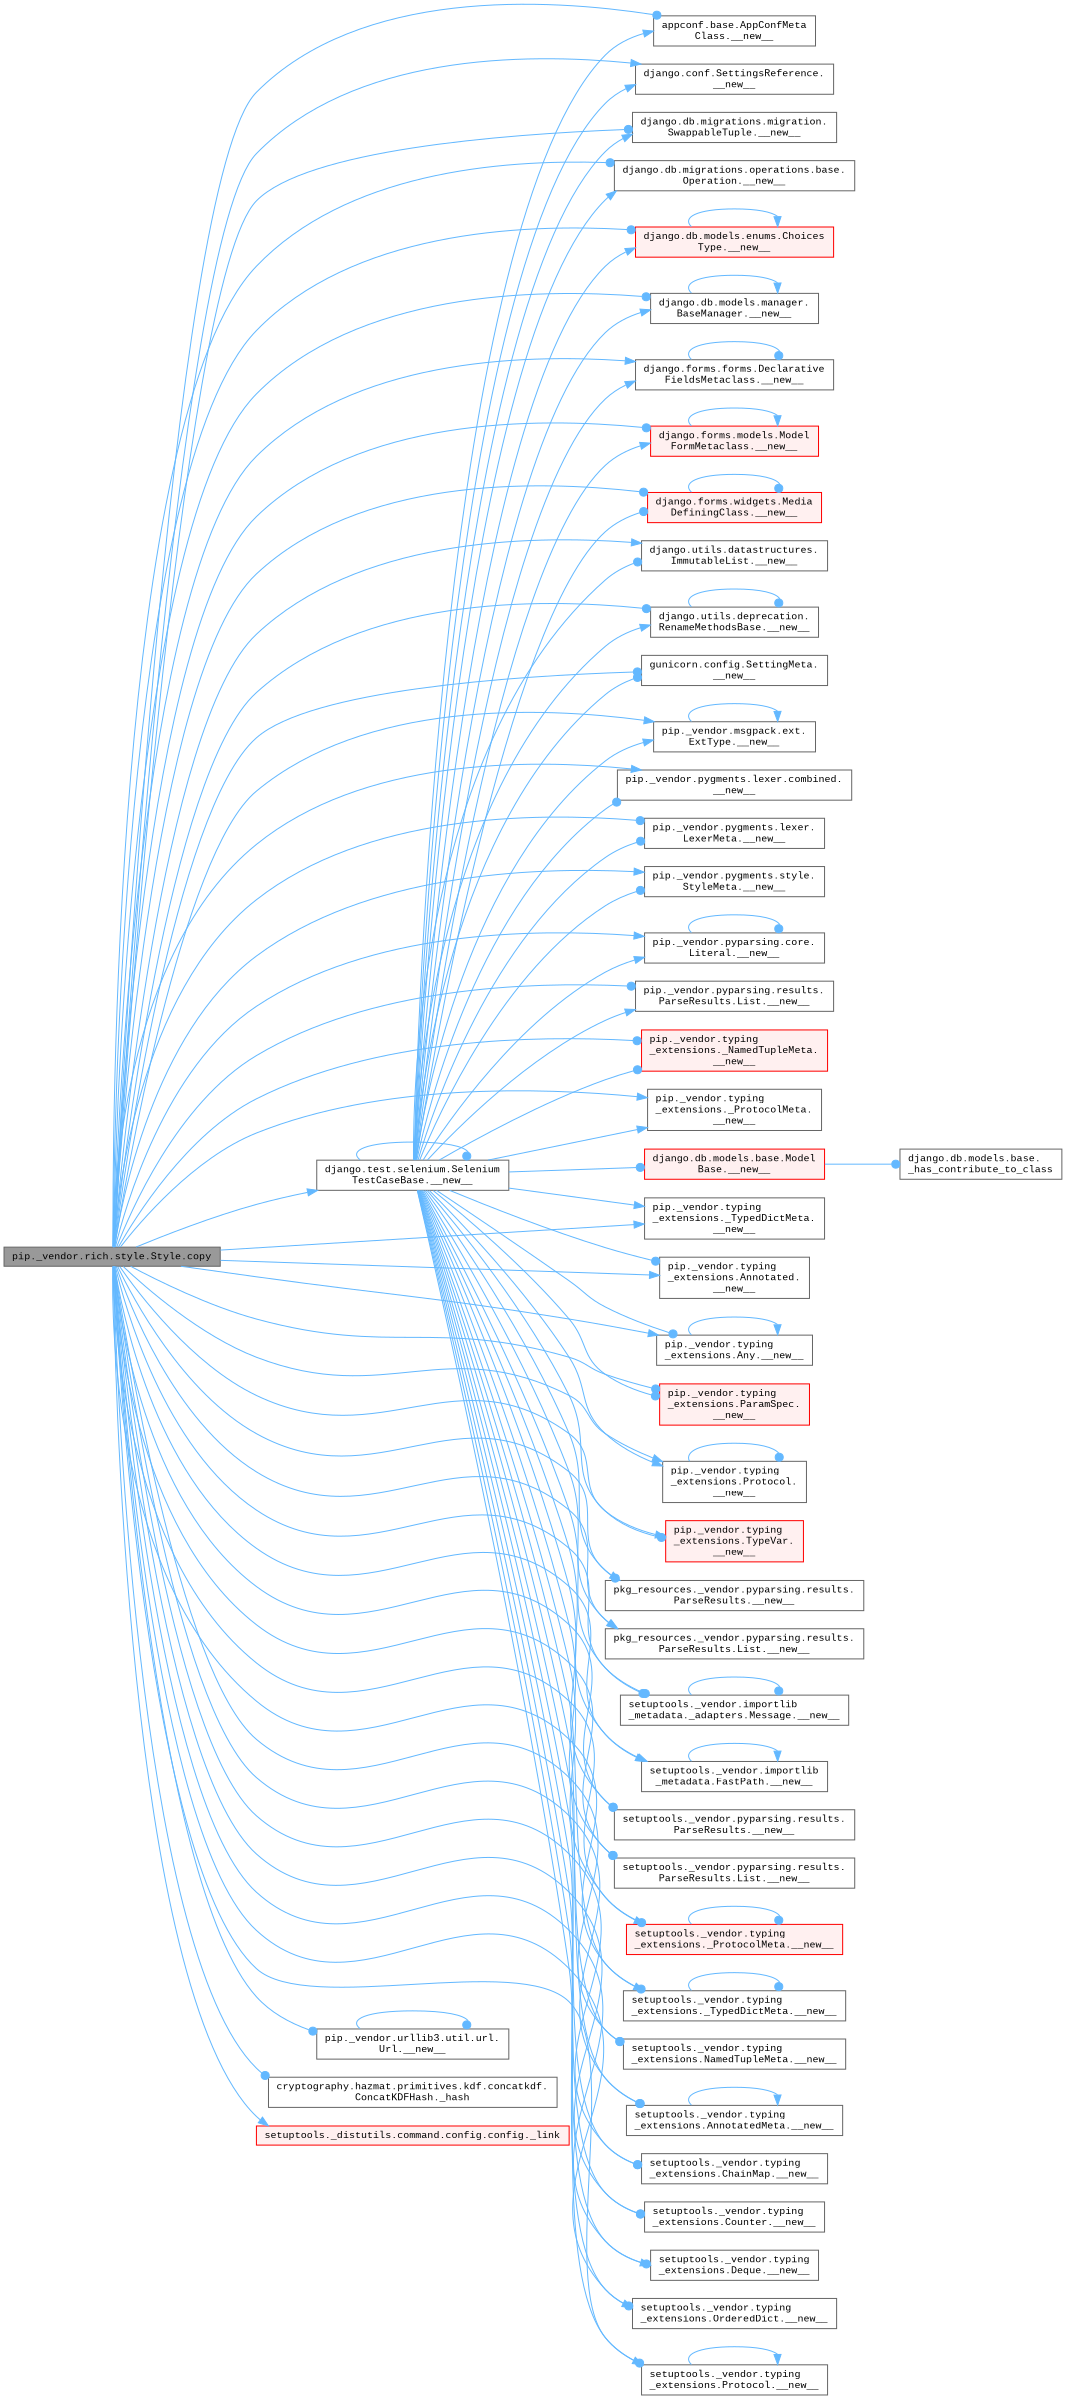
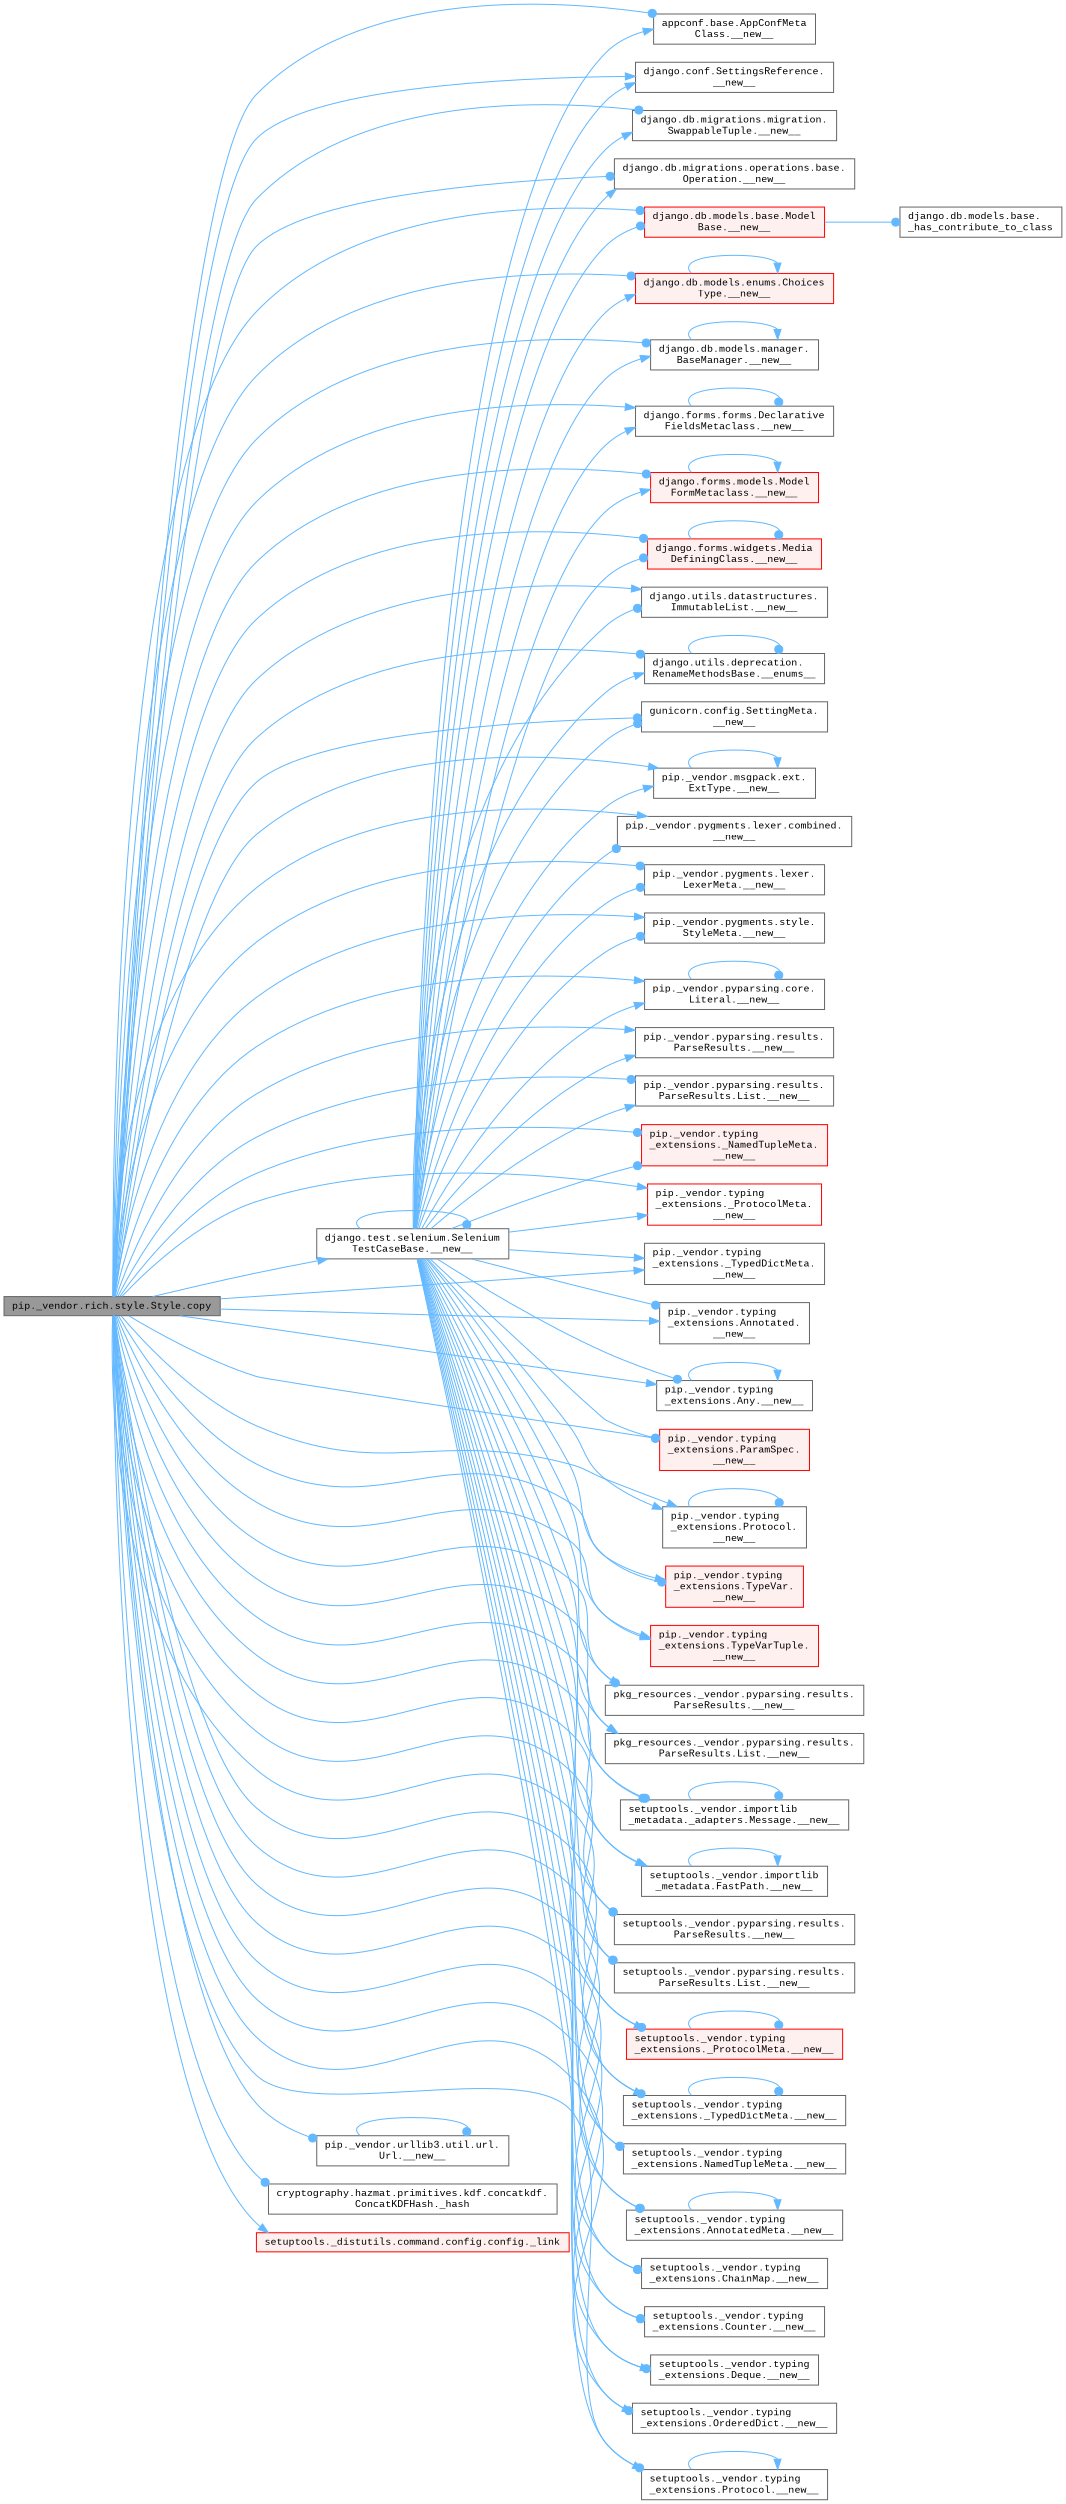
node "django.utils.deprecation. RenameMethodsBase.__new__": label "django.utils.deprecation. RenameMethodsBase.__new__" -> "django.utils.deprecation. RenameMethodsBase.__enums__"
edge "pip._vendor.rich.style.Style.copy" -> "django.db.models.base.Model Base.__new__": added
node "pip._vendor.pyparsing.results. ParseResults.__new__": added
node "pip._vendor.typing _extensions._ProtocolMeta. __new__": color grey40 -> red
node "pip._vendor.typing _extensions.TypeVarTuple. __new__": added
